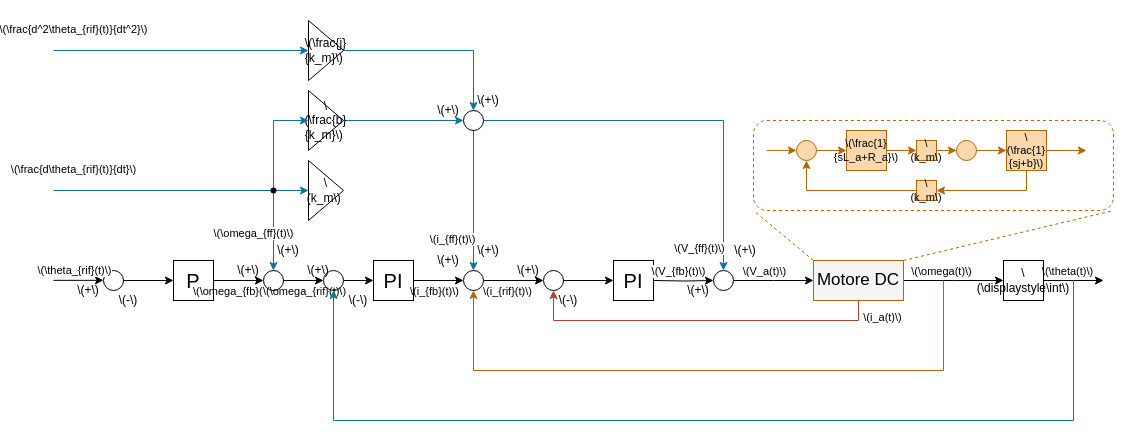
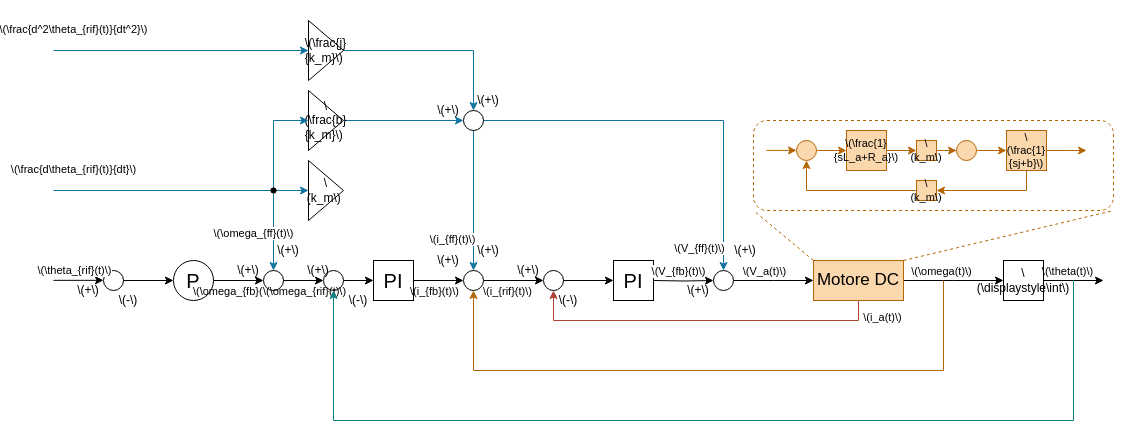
node "P": shape rectangle -> ellipse
node "Motore DC": fillcolor #f5f5f5 -> #fad7ac
